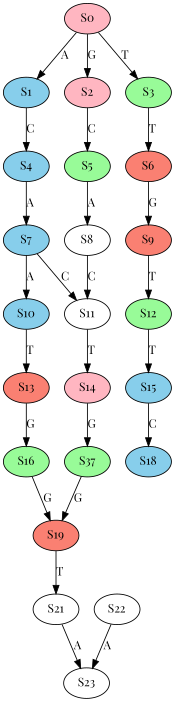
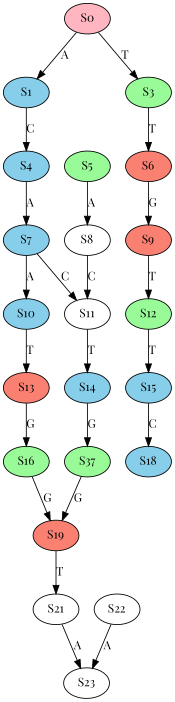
node "S2": removed
node "S14": fillcolor lightpink -> skyblue
